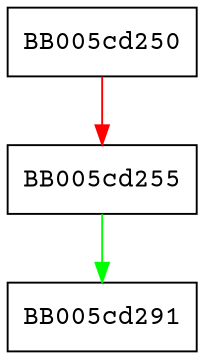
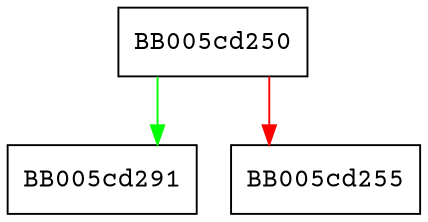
edge "BB005cd255" -> "BB005cd291": now "BB005cd250" -> "BB005cd291"
